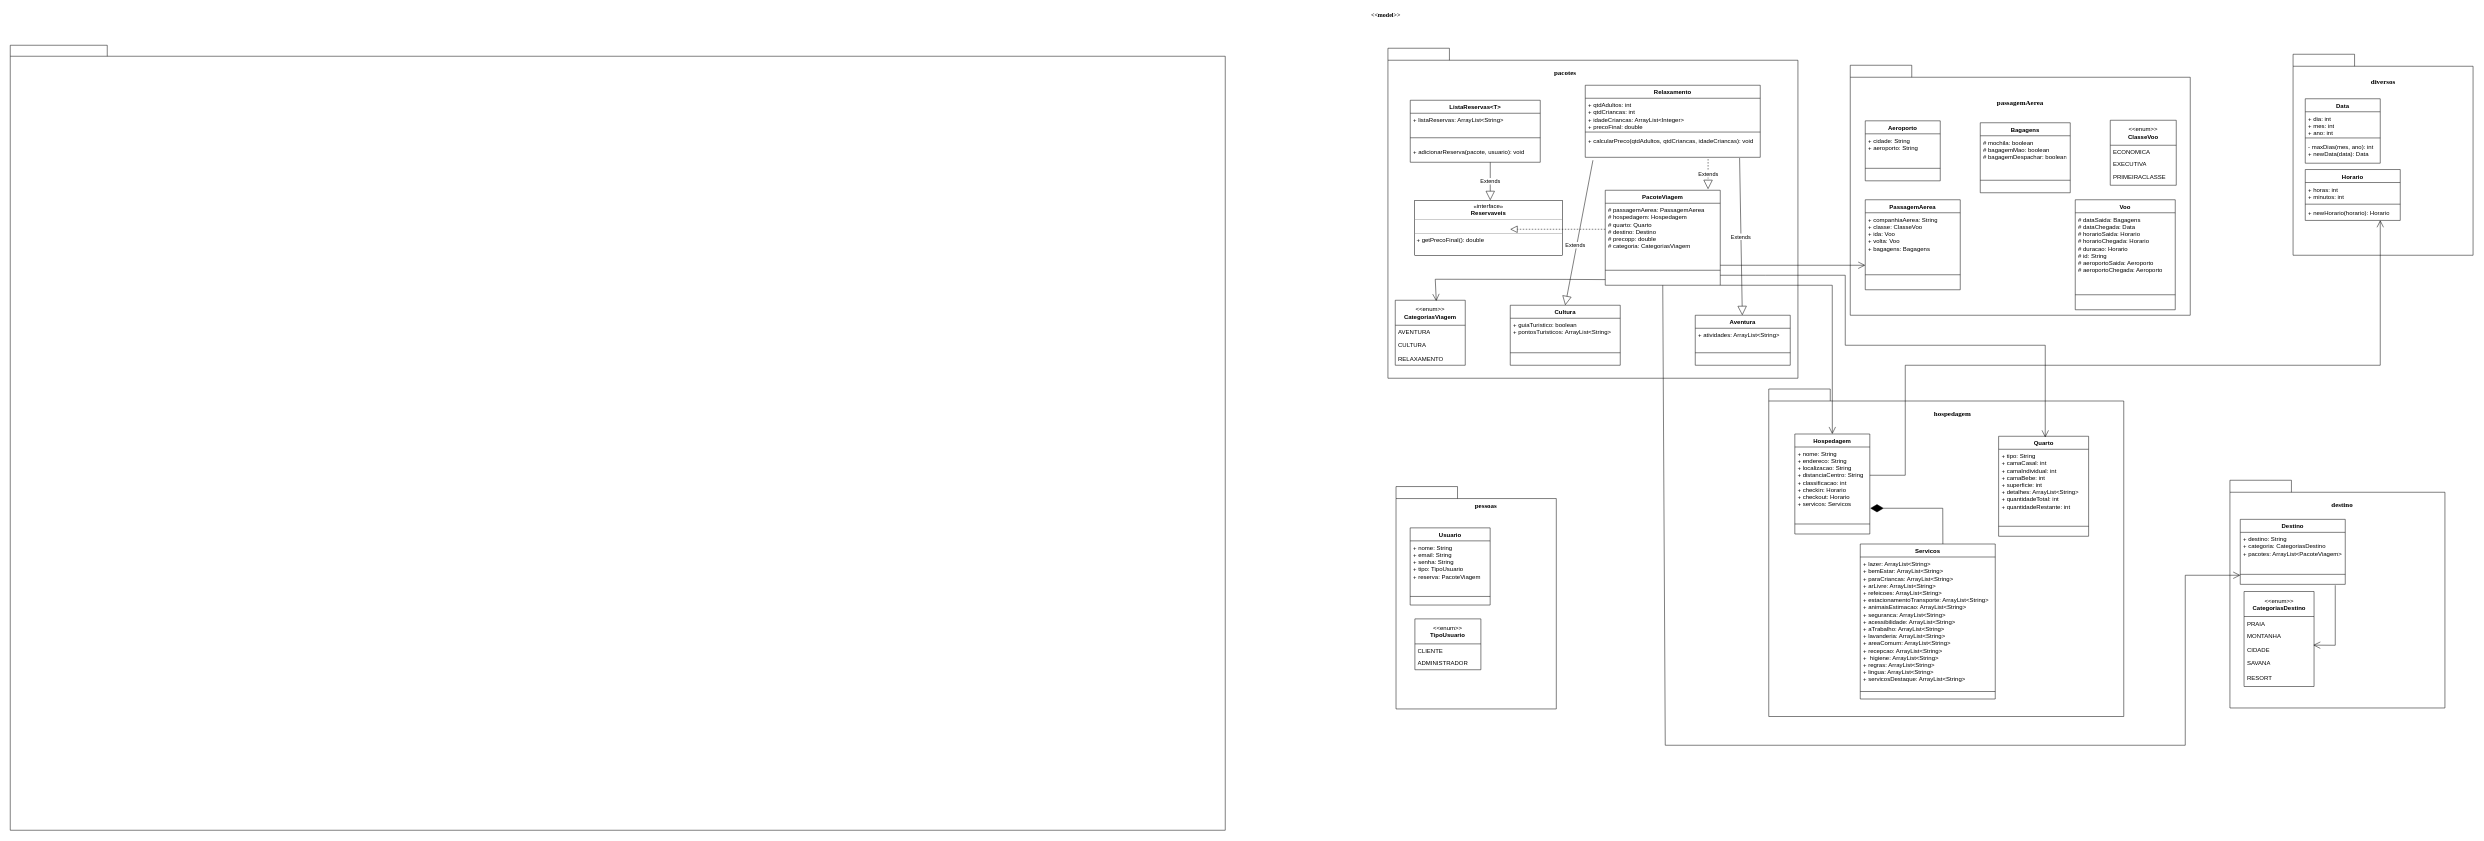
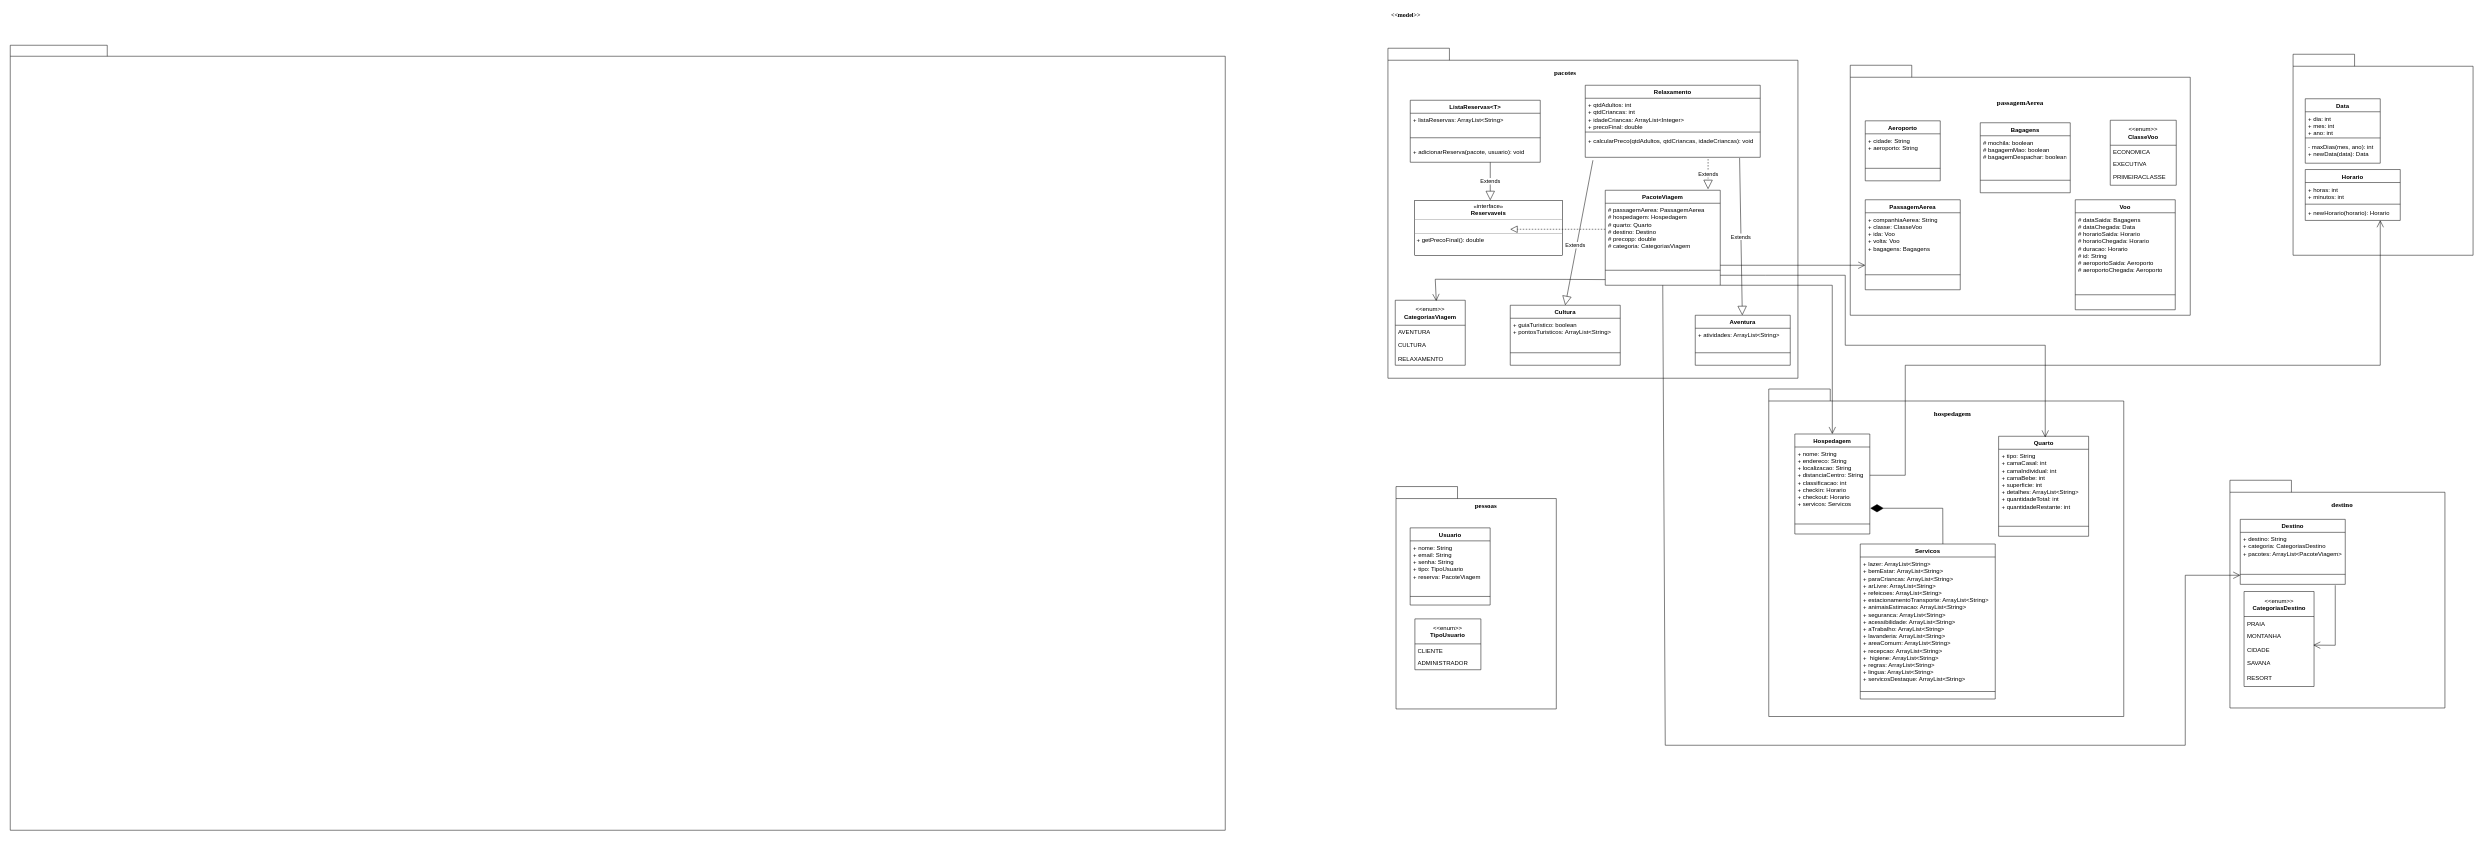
node "<<model>>": moved (1403, 15) -> (1423, 15)
node "diversos": removed
